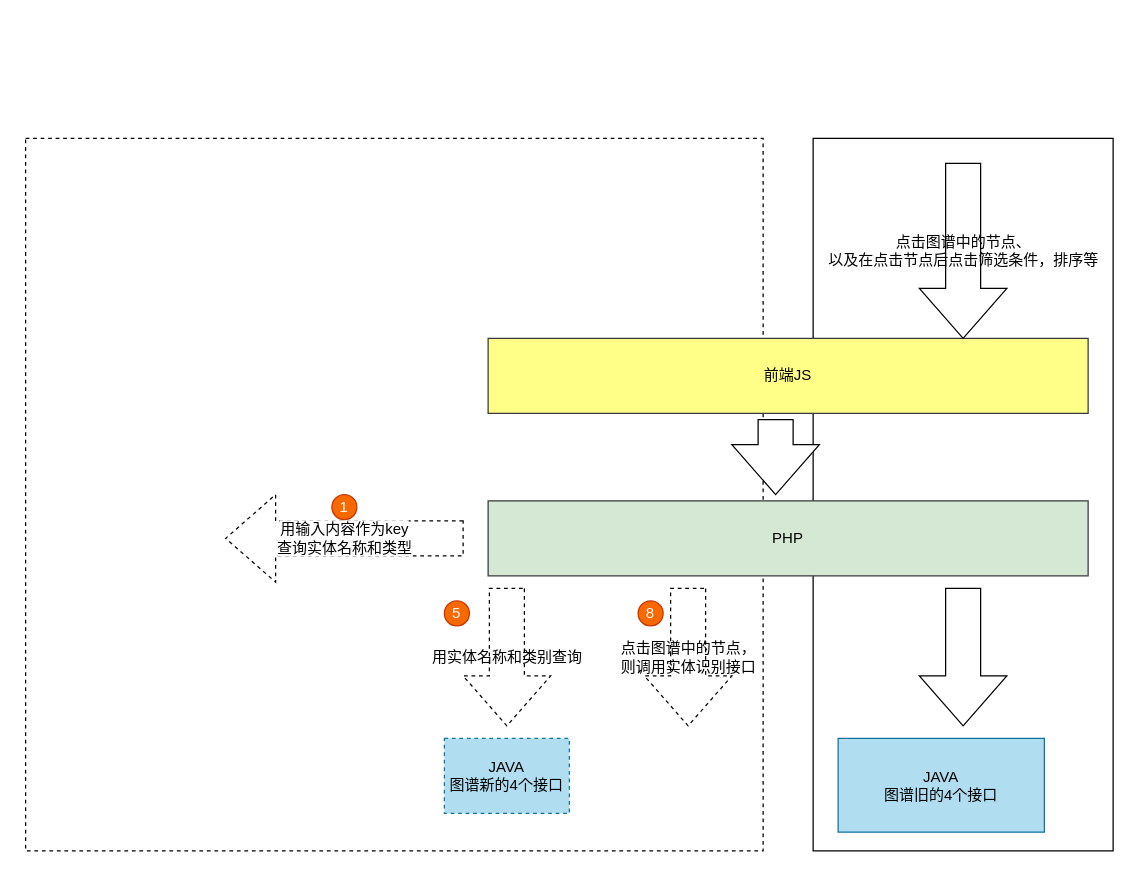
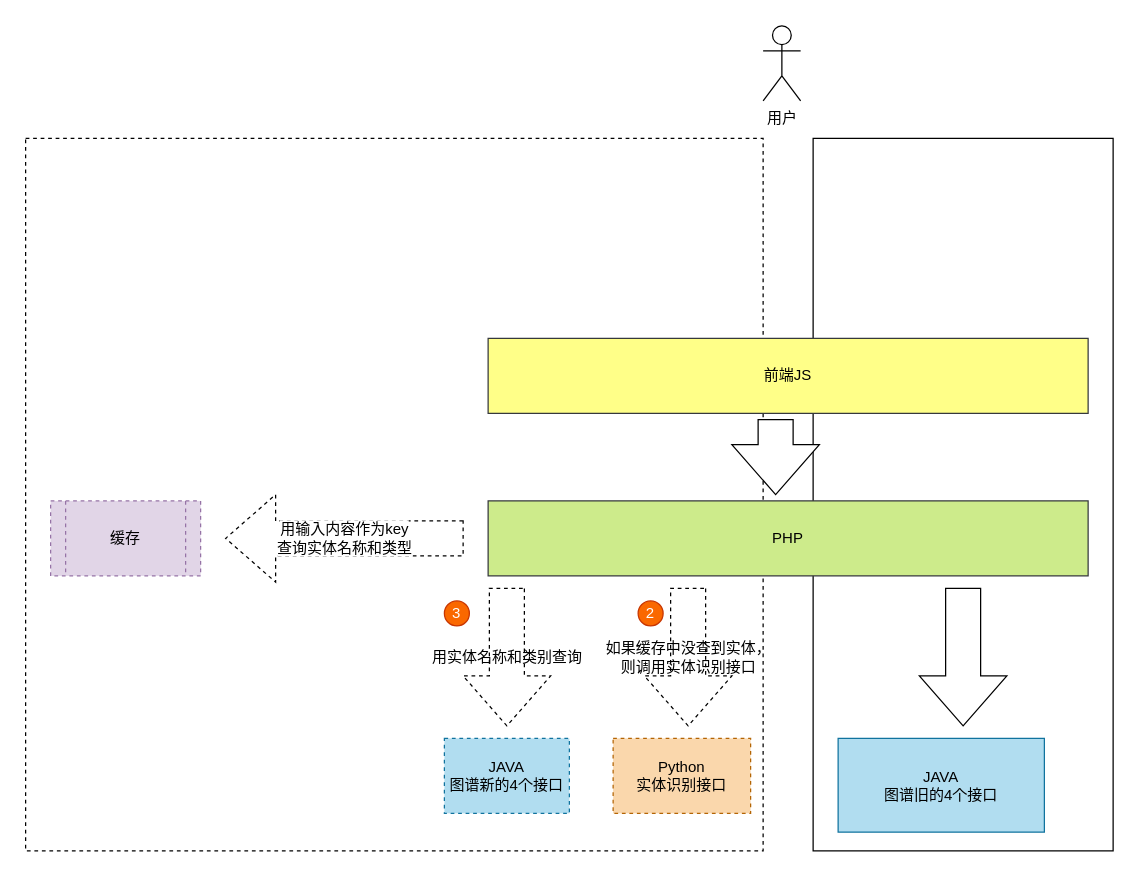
node "用户": added
node "点击图谱中的节点、 以及在点击节点后点击筛选条件，排序等": removed
node "1": removed
node "缓存": added
node "PHP": fillcolor #d5e8d4 -> #cdeb8b
node "5": label "5" -> "3"
node "8": label "8" -> "2"
node "点击图谱中的节点， 则调用实体识别接口": label "点击图谱中的节点， 则调用实体识别接口" -> "如果缓存中没查到实体， 则调用实体识别接口"
node "Python 实体识别接口": added
